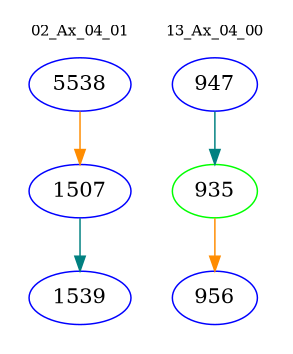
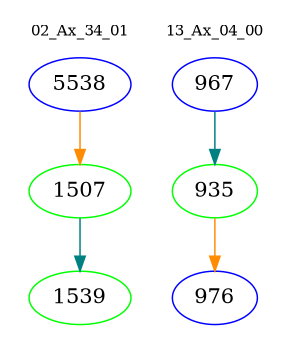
cluster "02_Ax_04_01": label "02_Ax_04_01" -> "02_Ax_34_01"
node "947": label "947" -> "967"
node "1507": color blue -> green
node "1539": color blue -> green
node "956": label "956" -> "976"
